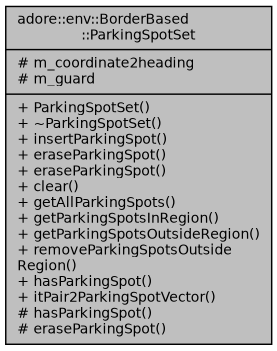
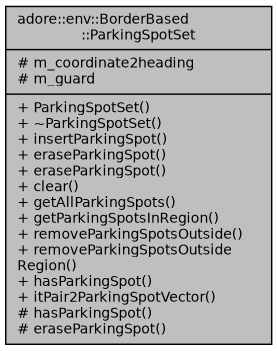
node "adore::env::BorderBased": text "+ getParkingSpotsOutsideRegion()" -> "+ removeParkingSpotsOutside()"
